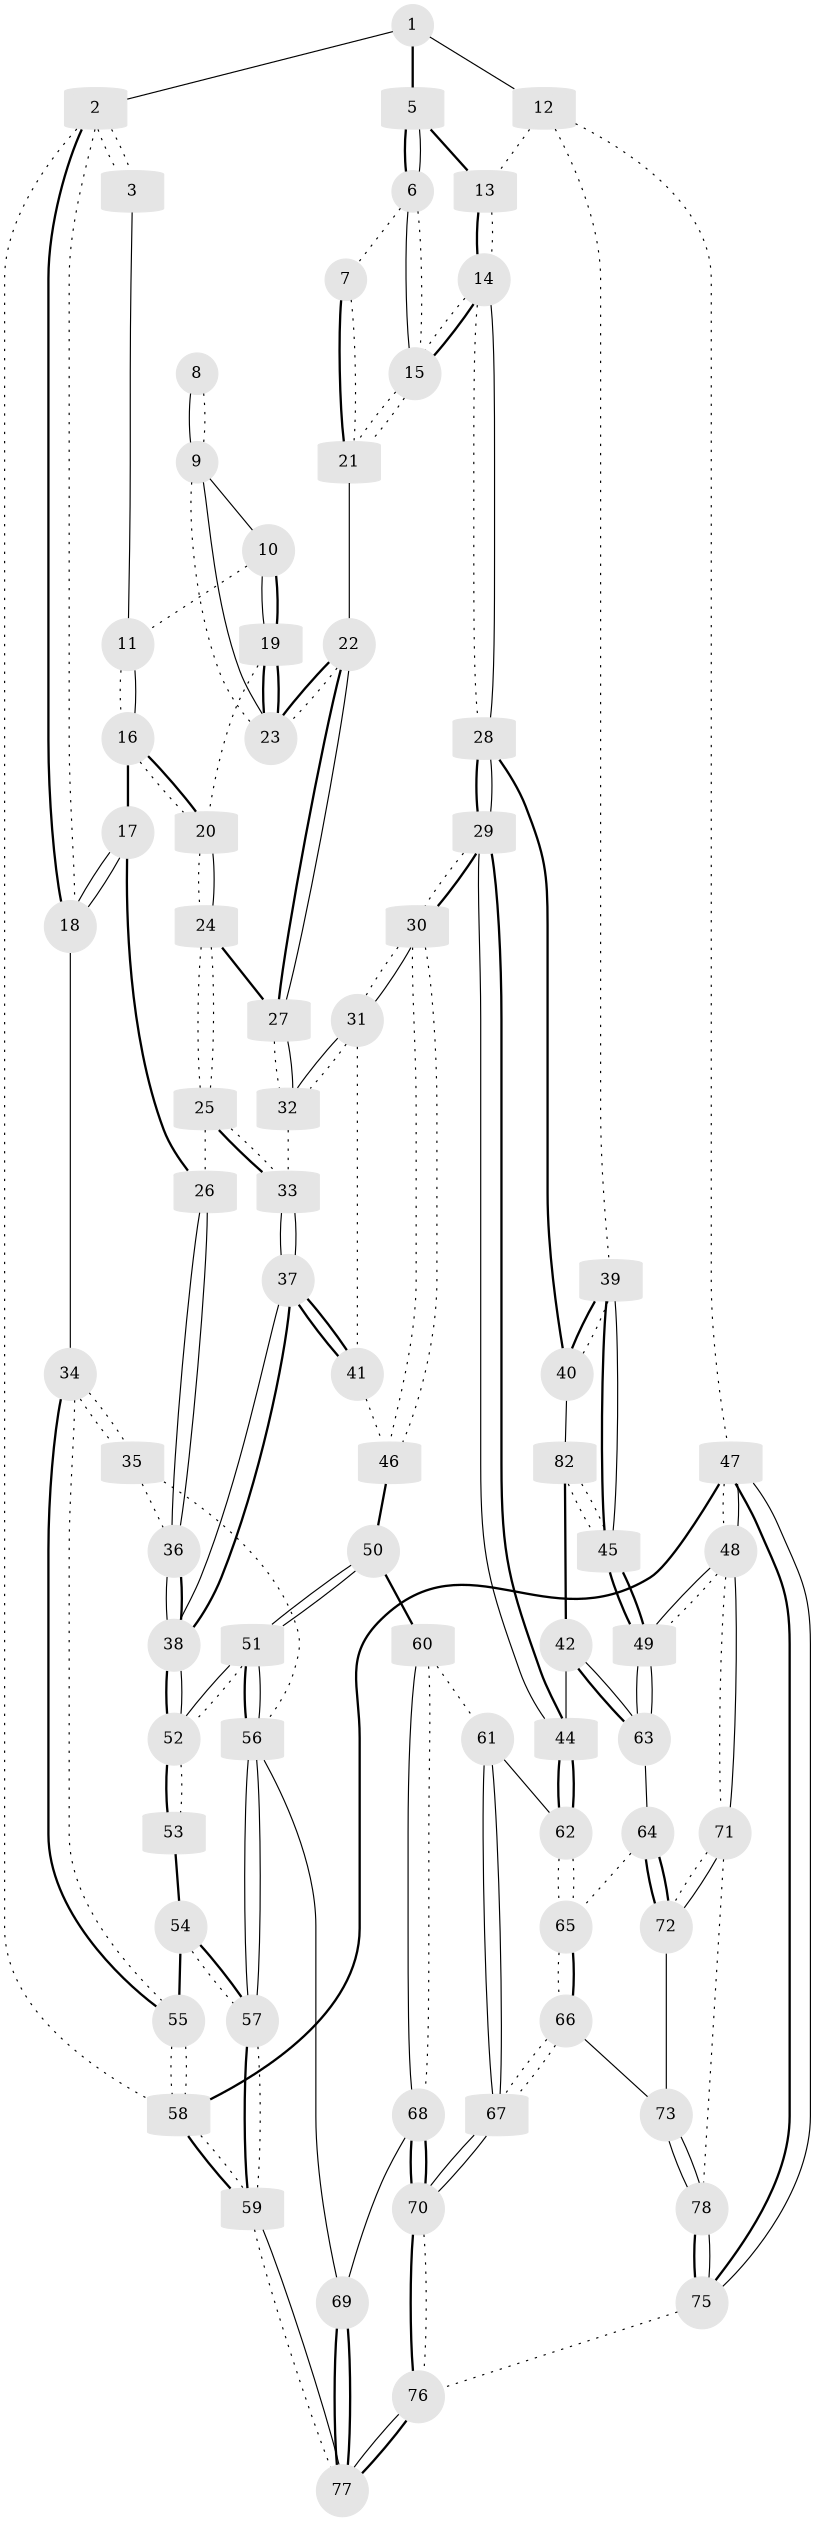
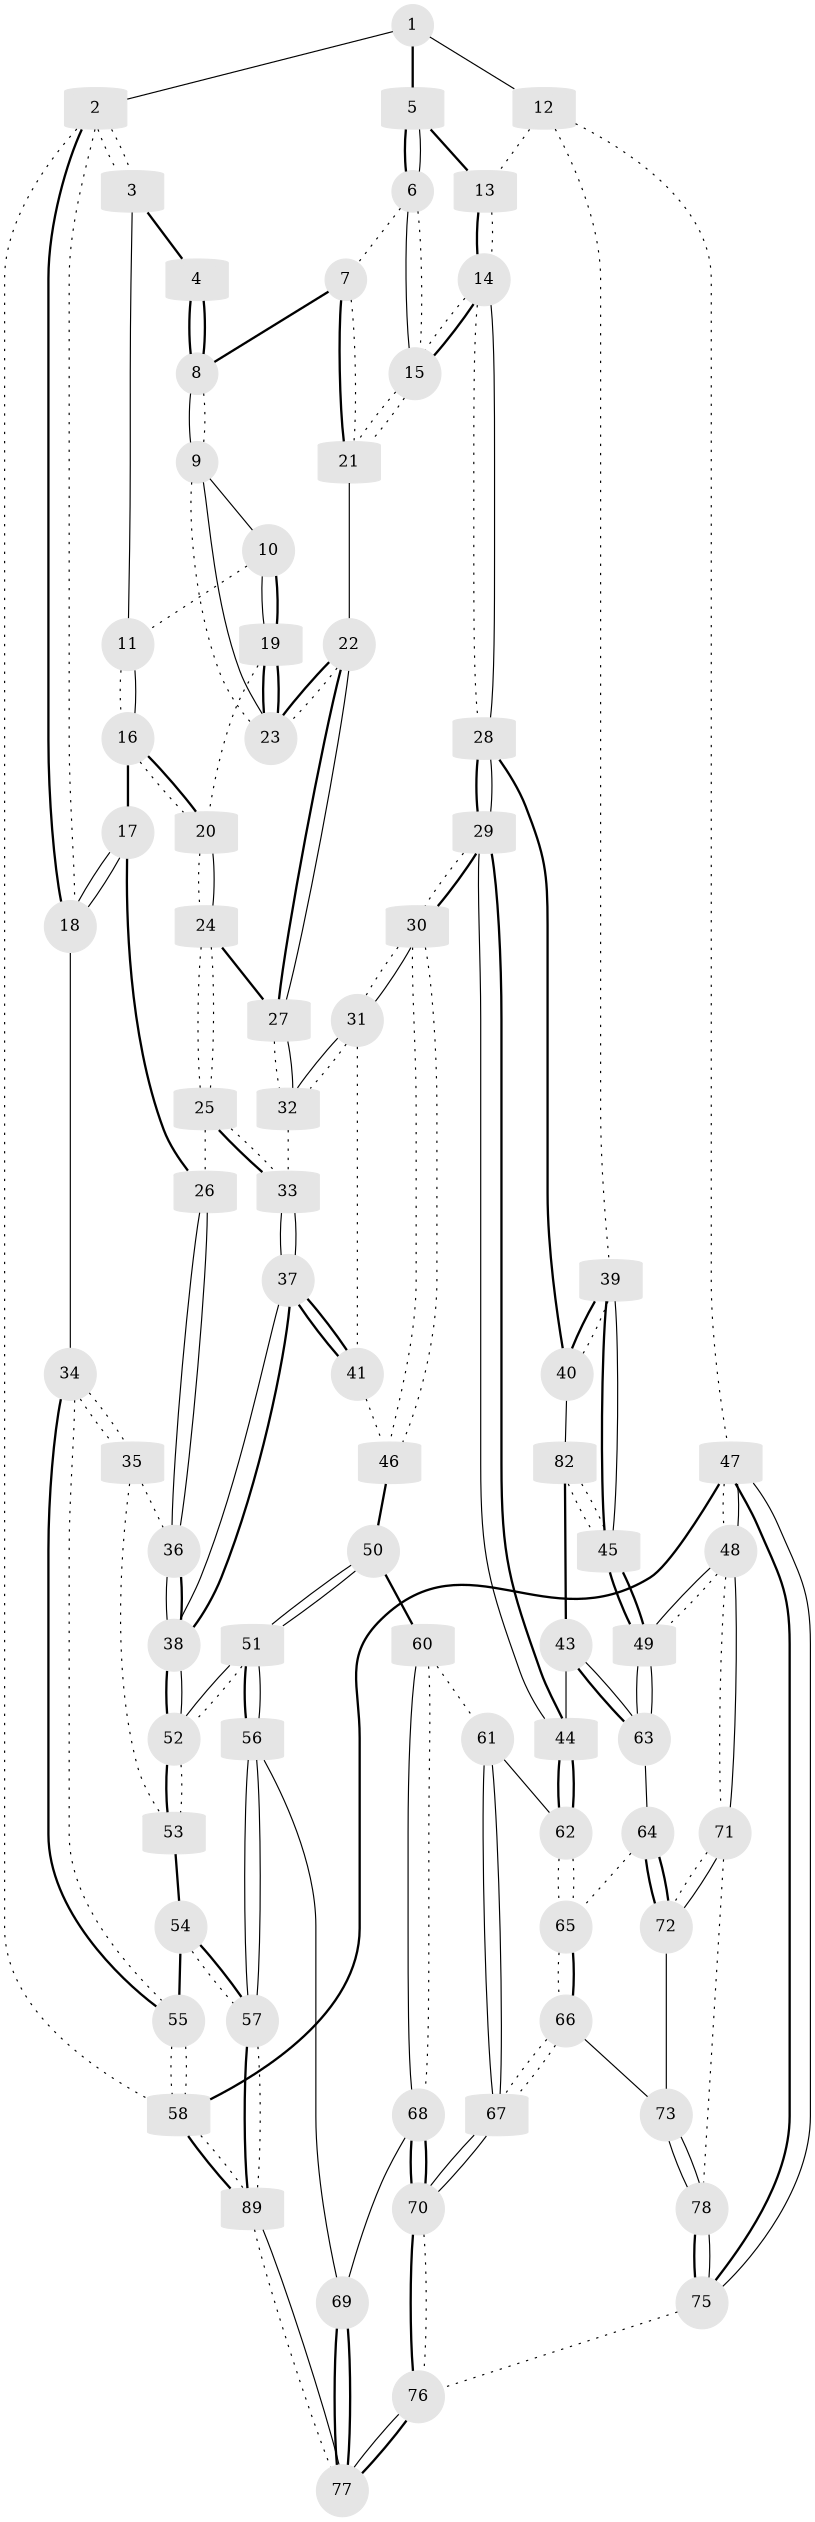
node "4": added
edge "7" -- "8": added
edge "35" -- "56": now "35" -- "53"
node "42": label "42" -> "43"
node "59": label "59" -> "89"
